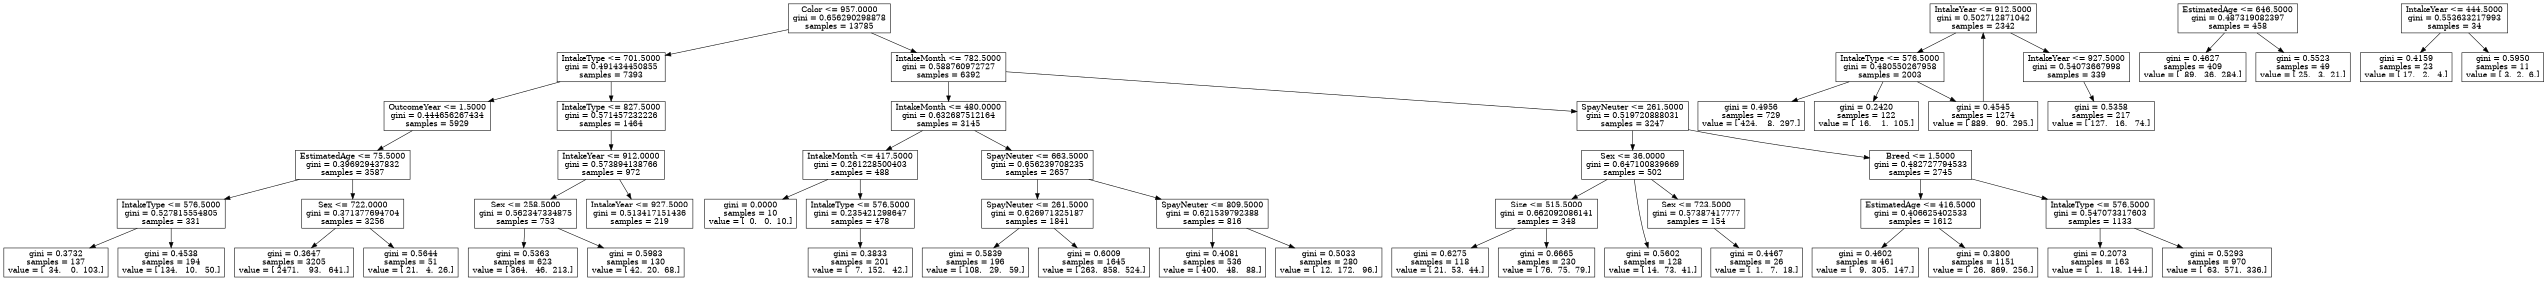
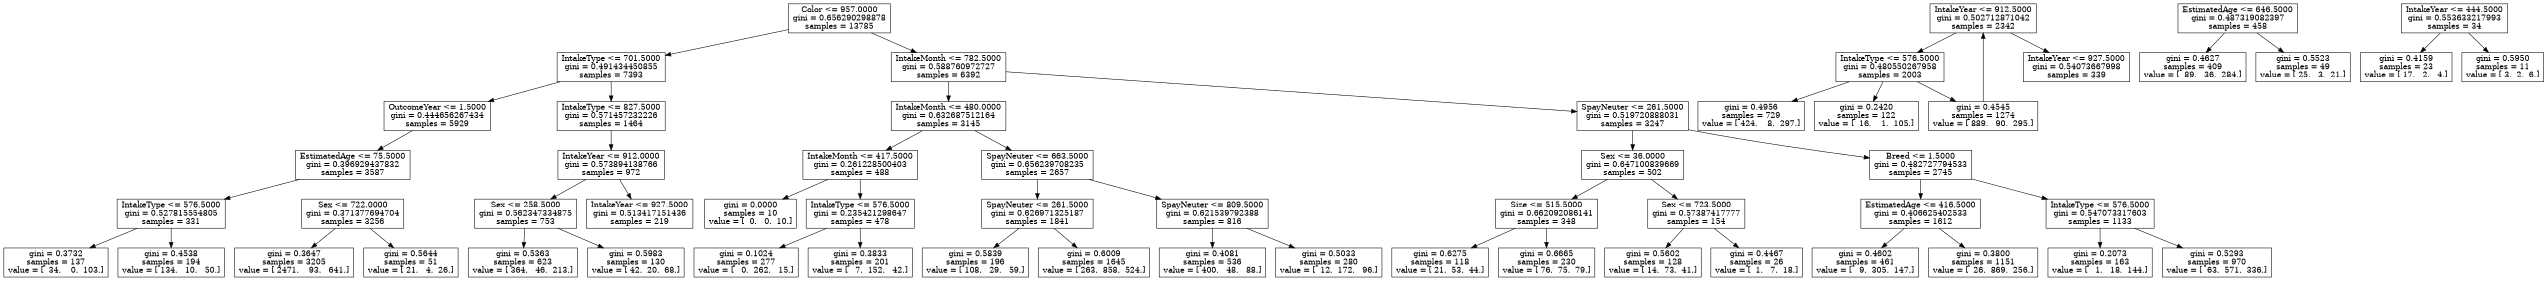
node "gini = 0.5358 samples = 217 value = [ 127.   16.   74.]": removed
edge "EstimatedAge <= 75.5000 gini = 0.396929437832 samples = 3587" -> "Sex <= 722.0000 gini = 0.371377694704 samples = 3256": removed
edge "Sex <= 36.0000 gini = 0.647100839669 samples = 502" -> "gini = 0.5602 samples = 128 value = [ 14.  73.  41.]": now "Sex <= 723.5000 gini = 0.57387417777 samples = 154" -> "gini = 0.5602 samples = 128 value = [ 14.  73.  41.]"
node "gini = 0.1024 samples = 277 value = [   0.  262.   15.]": added
